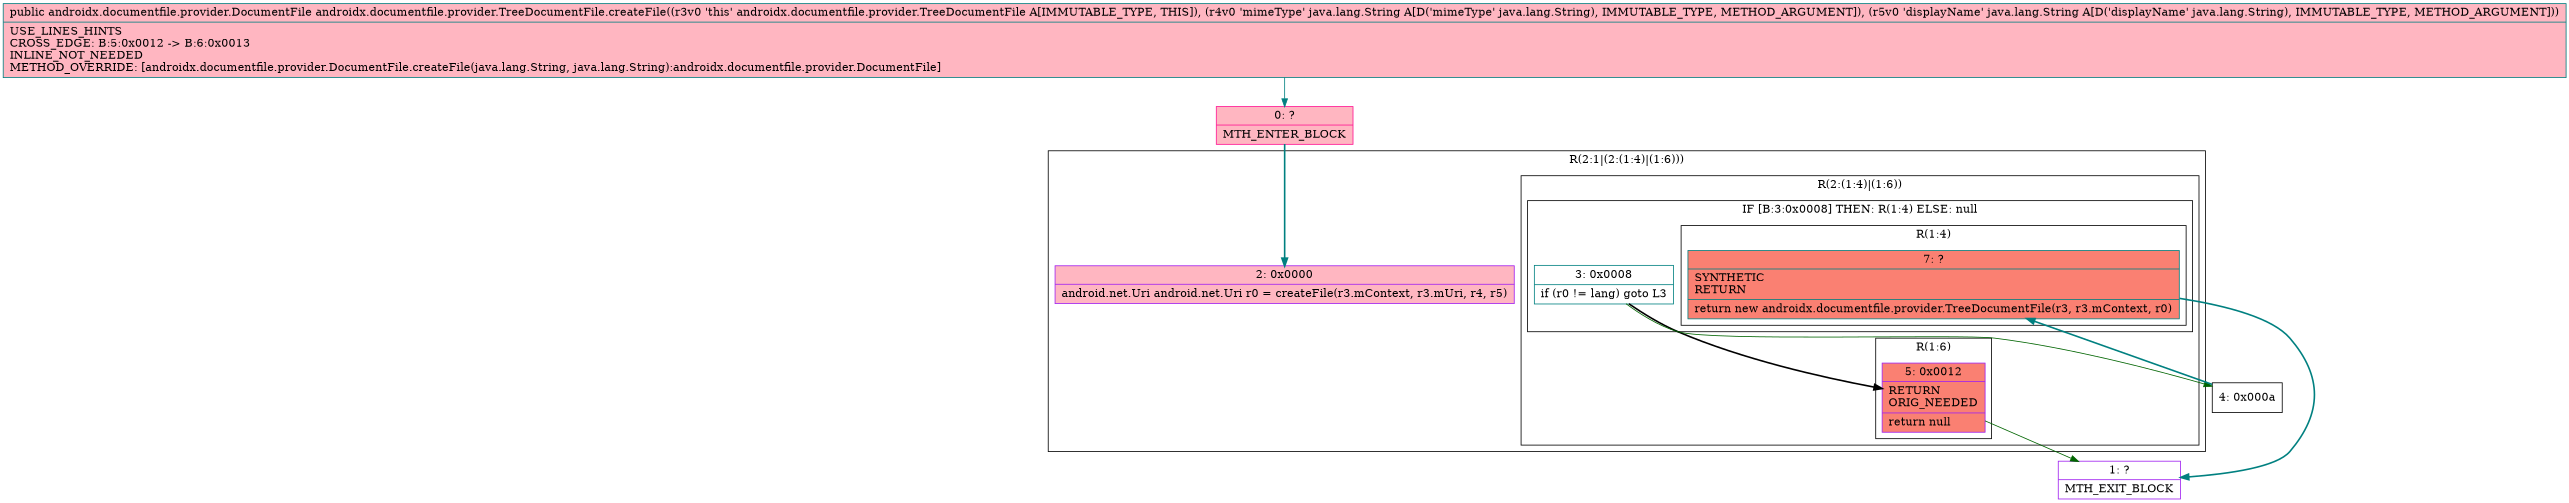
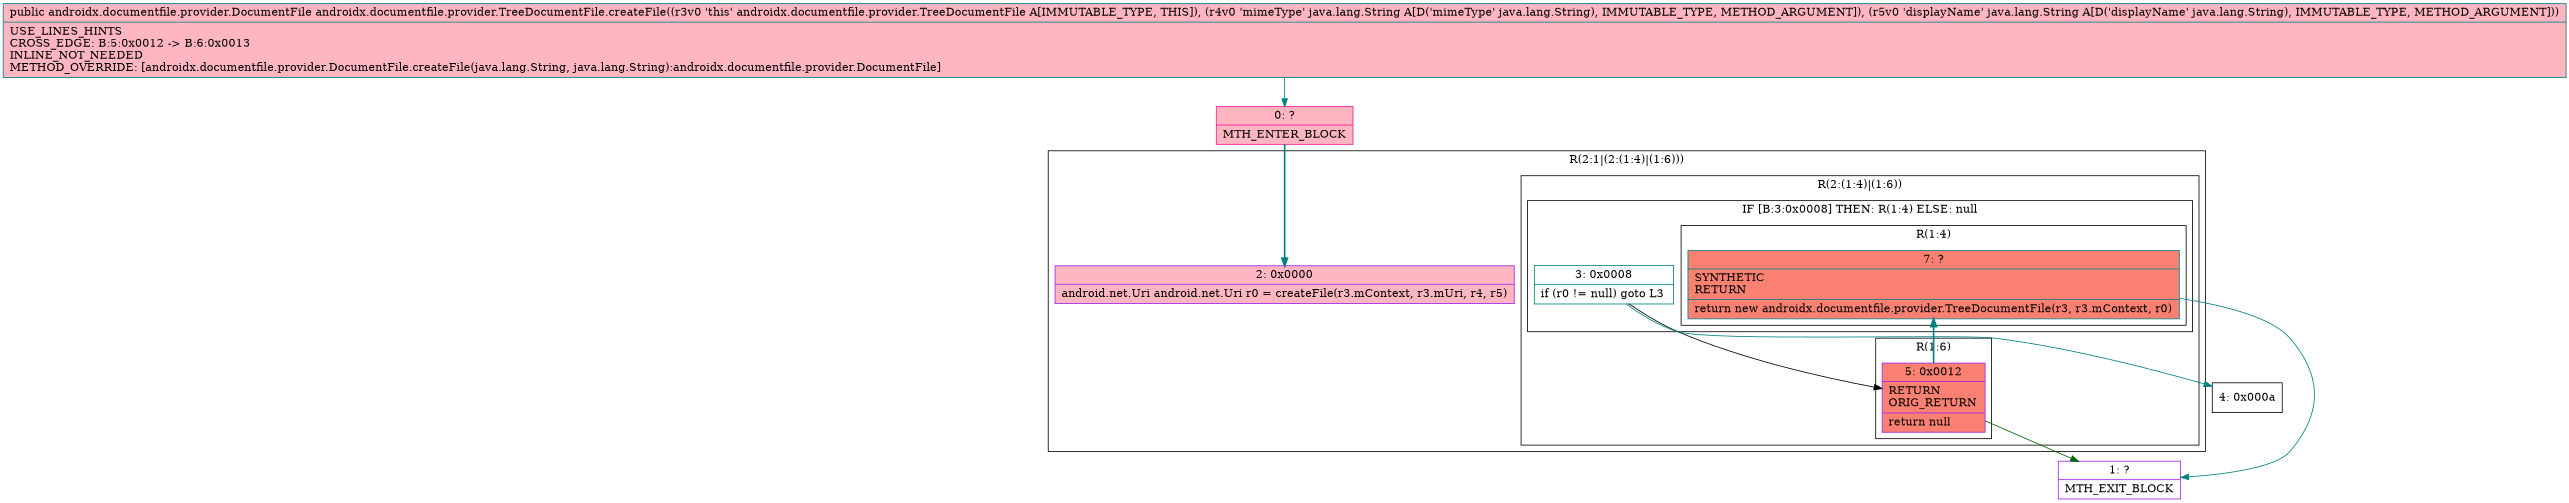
node "3: 0x0008": text "if (r0 != lang) goto L3" -> "if (r0 != null) goto L3"
edge "3: 0x0008" -> "4: 0x000a": color darkgreen -> teal
edge "4: 0x000a" -> "7: ?": now "5: 0x0012" -> "7: ?"
edge "3: 0x0008" -> "5: 0x0012": style bold -> solid
edge "7: ?" -> "1: ?": style bold -> solid
node "5: 0x0012": text "ORIG_NEEDED" -> "ORIG_RETURN"
